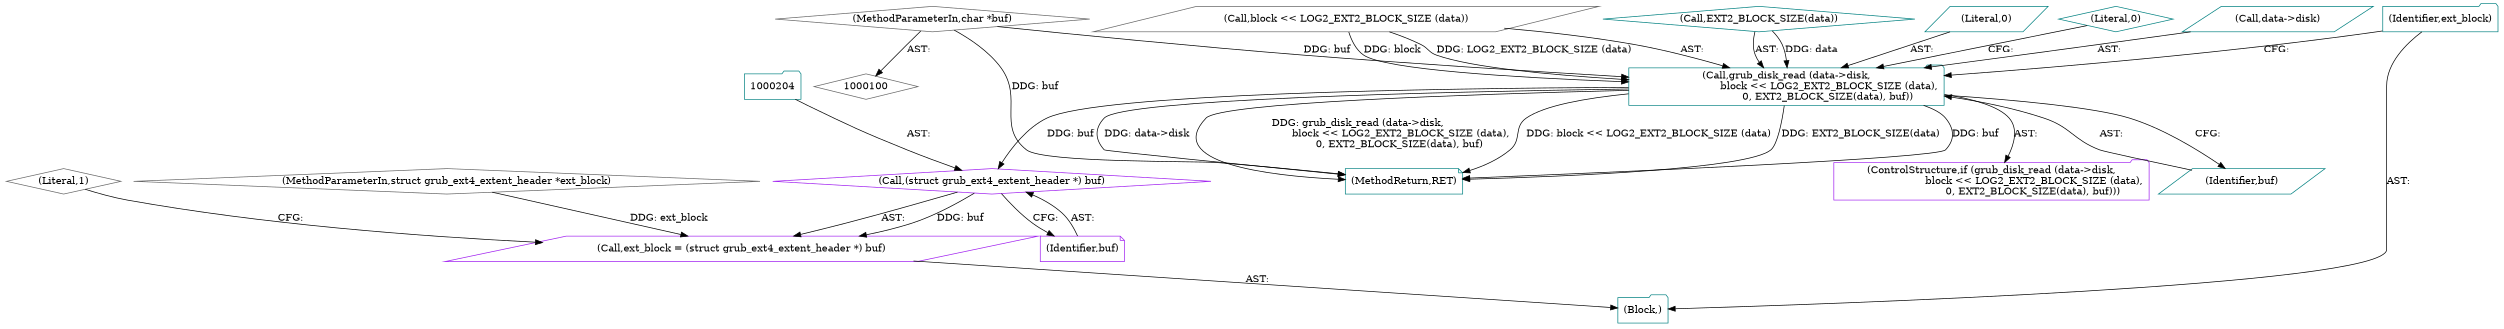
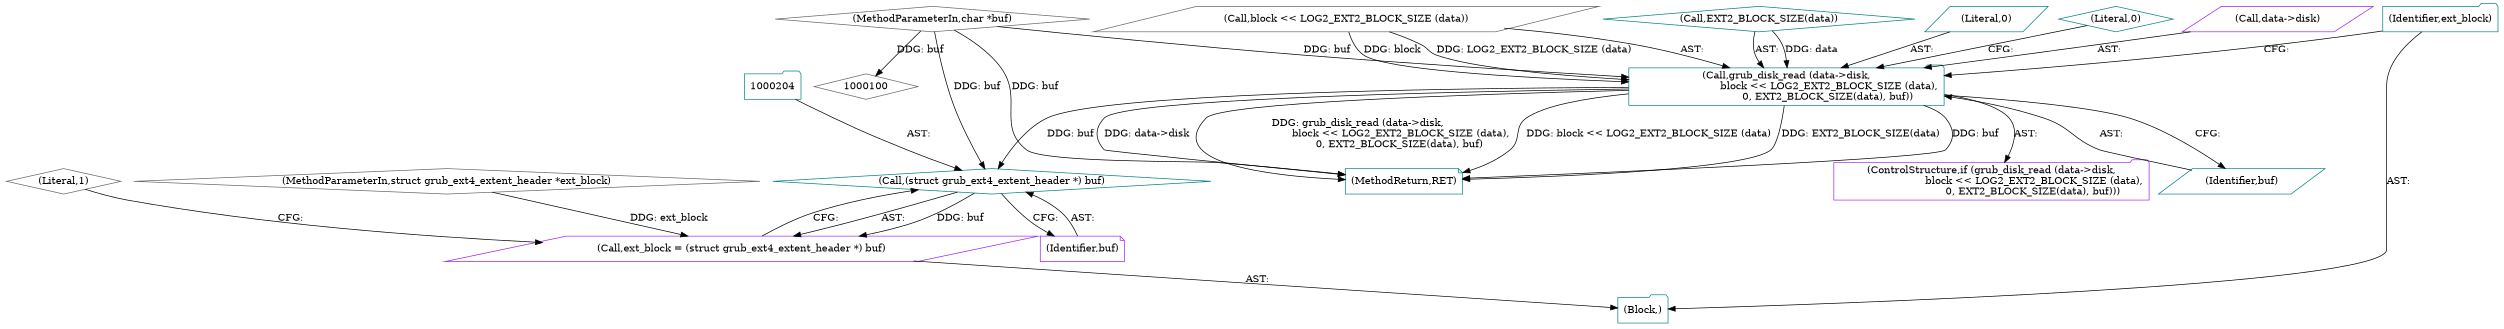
node "(Call,data->disk)": color teal -> purple
edge "(MethodParameterIn,char *buf)" -> "1000100": label "AST: " -> "DDG: buf"
edge "(MethodParameterIn,char *buf)" -> "(Call,(struct grub_ext4_extent_header *) buf)": added, label "DDG: buf"
node "(Call,(struct grub_ext4_extent_header *) buf)": color purple -> teal
edge "(Call,ext_block = (struct grub_ext4_extent_header *) buf)" -> "(Call,(struct grub_ext4_extent_header *) buf)": added, label "CFG:"
